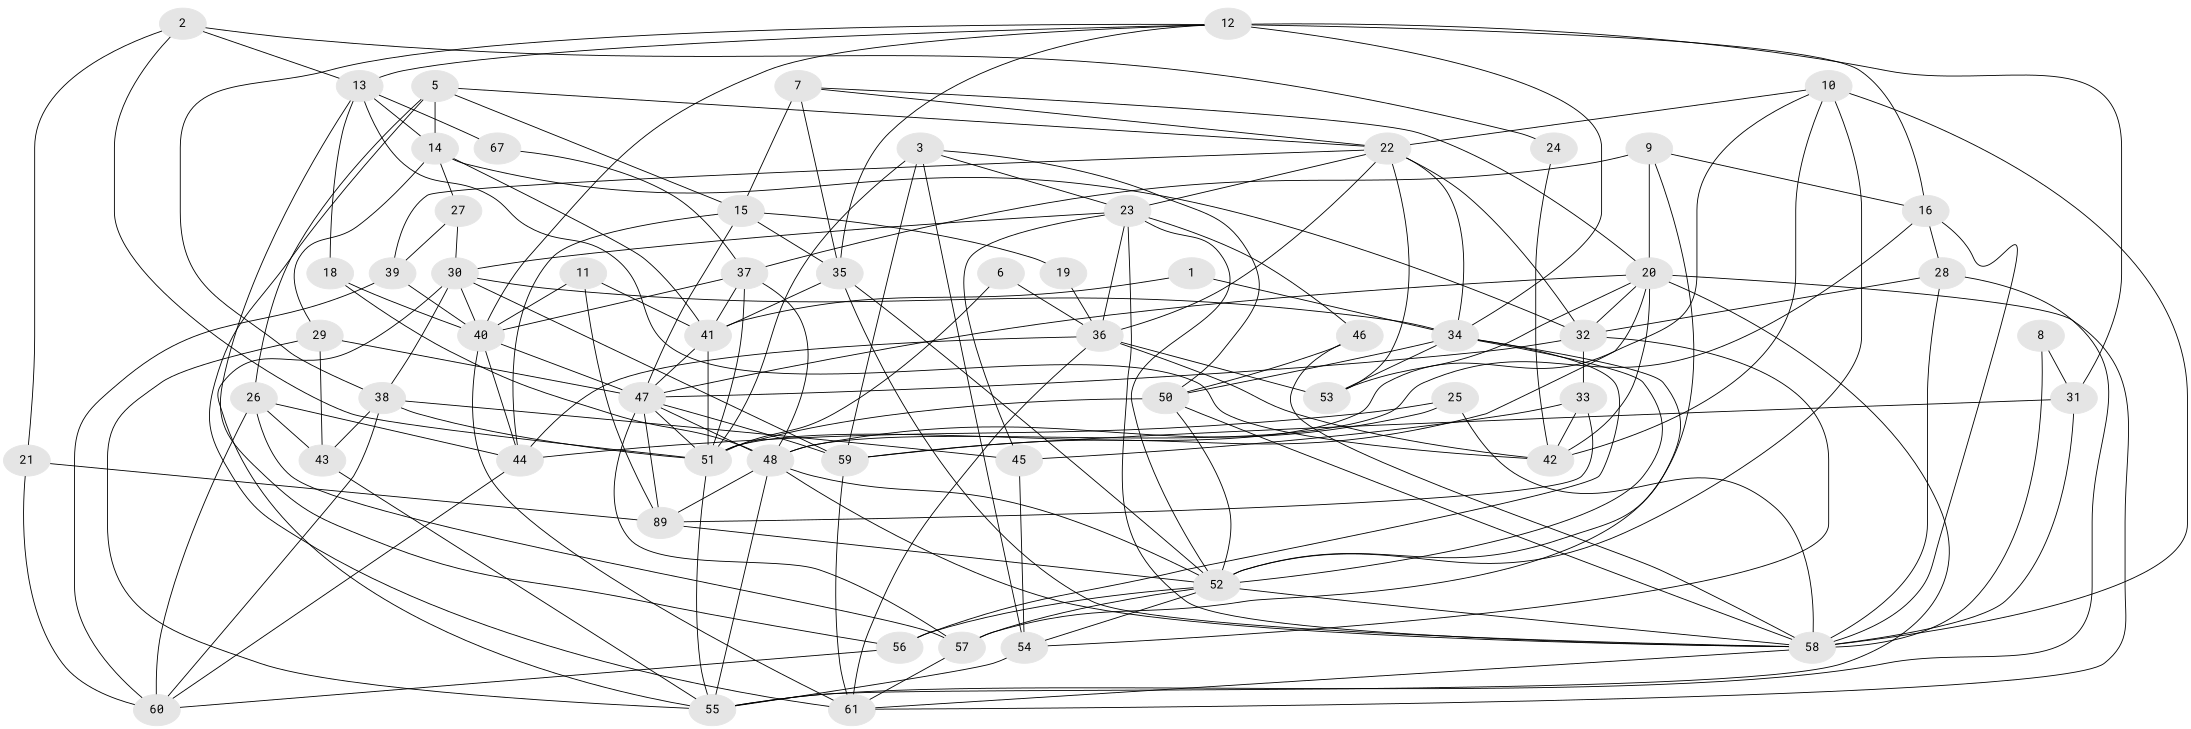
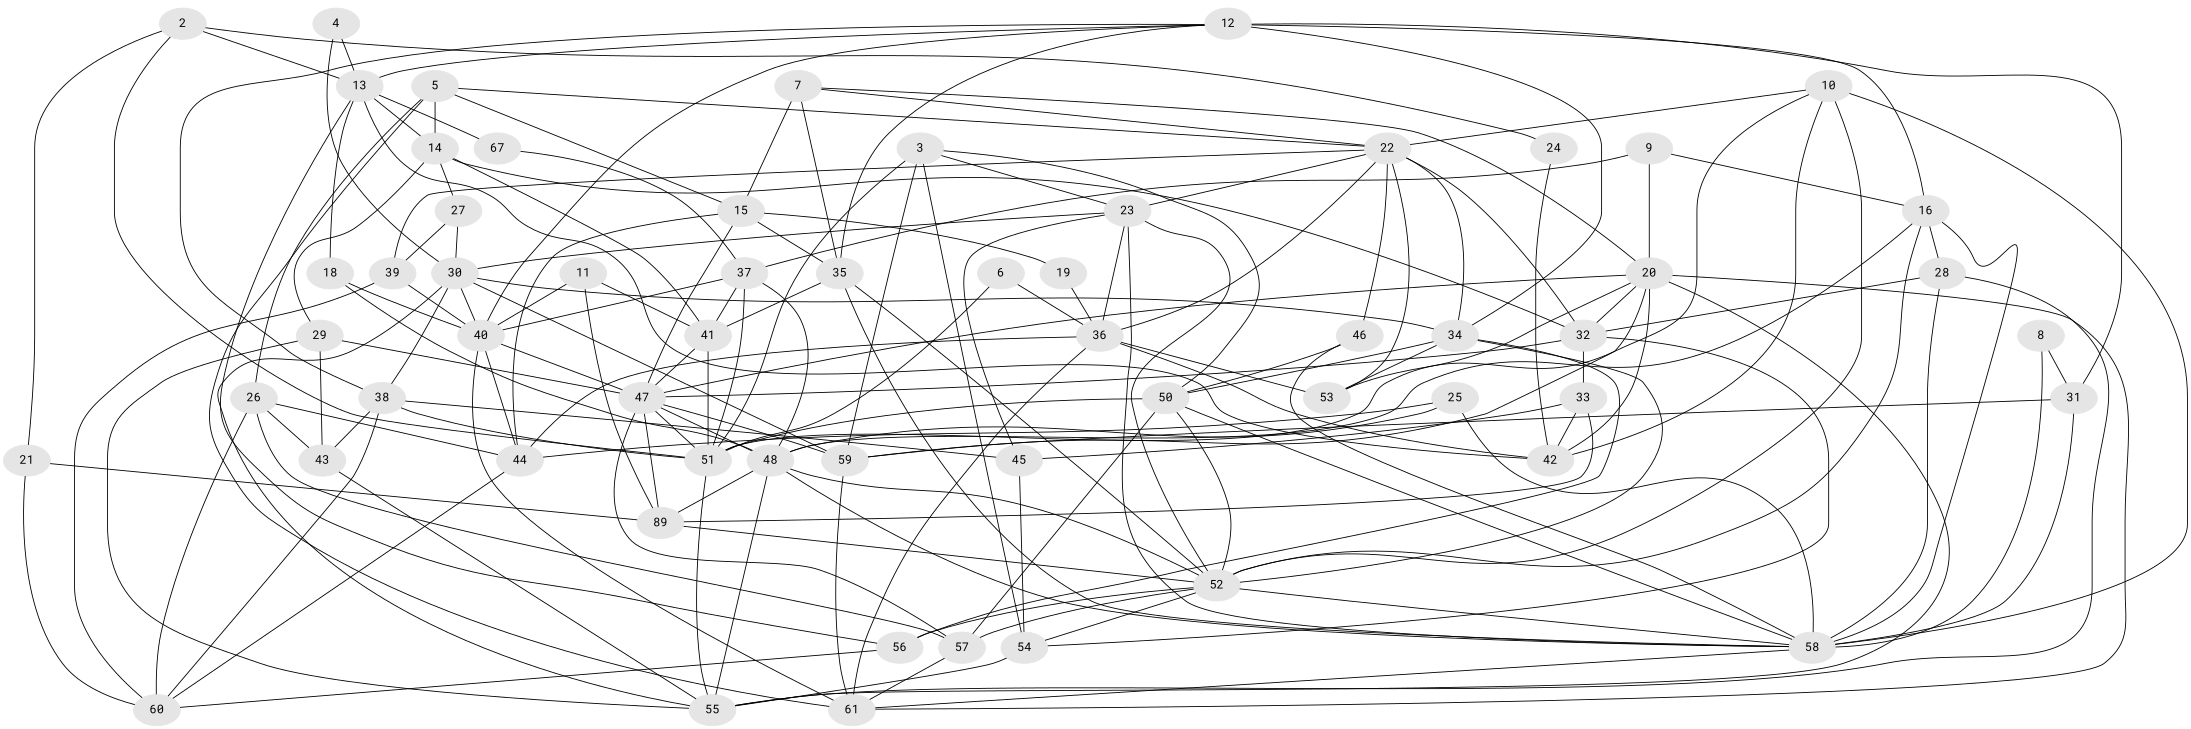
node "4": added
edge "23" -- "46": now "22" -- "46"
node "1": removed
edge "9" -- "52": now "16" -- "52"
edge "34" -- "57": now "50" -- "57"
